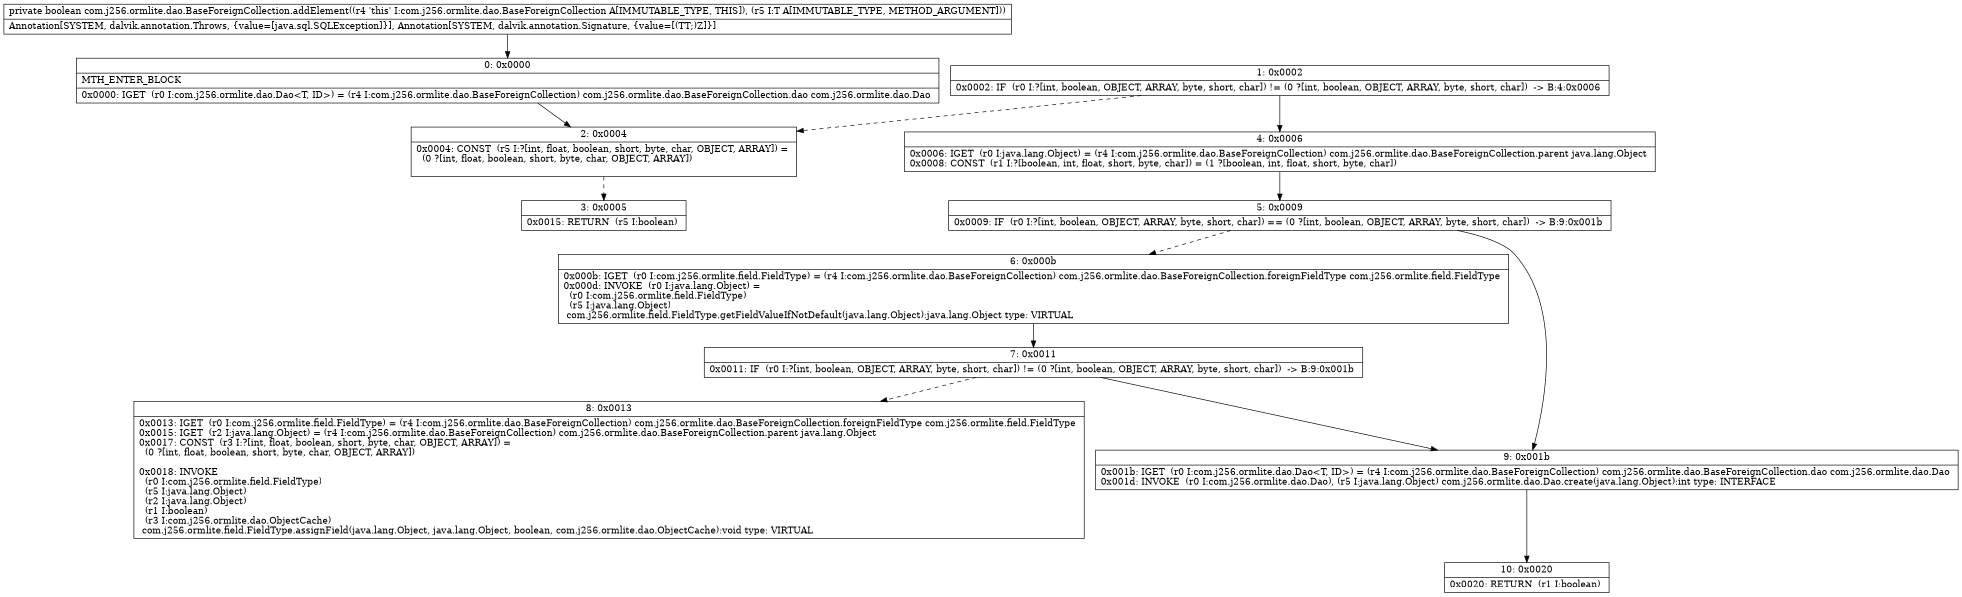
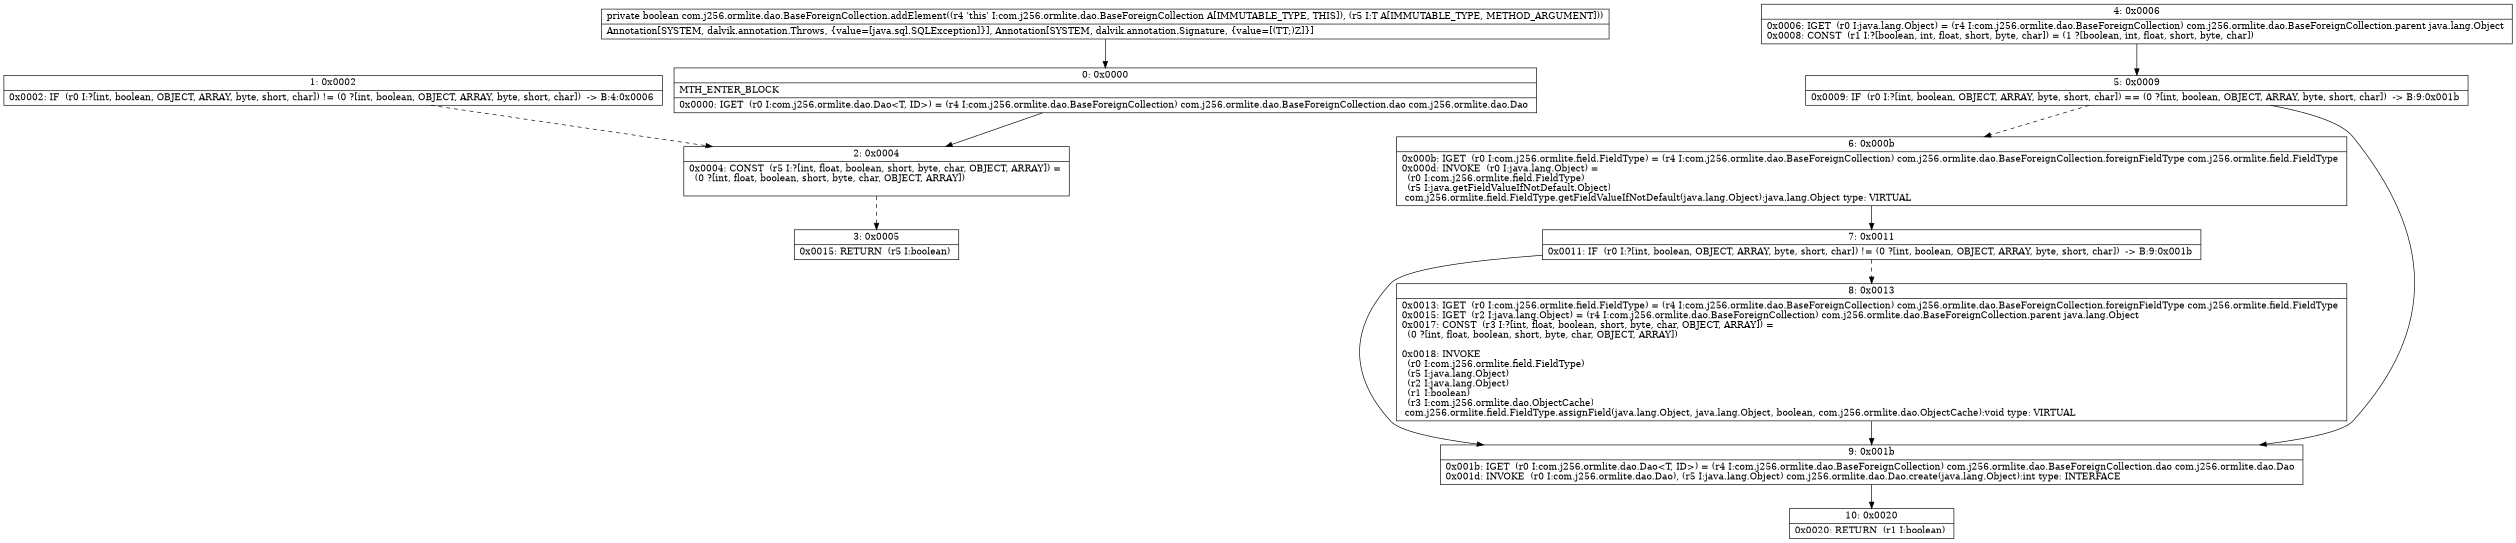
edge "1: 0x0002" -> "4: 0x0006": removed
node "6: 0x000b": text "(r5 I:java.lang.Object)" -> "(r5 I:java.getFieldValueIfNotDefault.Object)"
edge "8: 0x0013" -> "9: 0x001b": added
